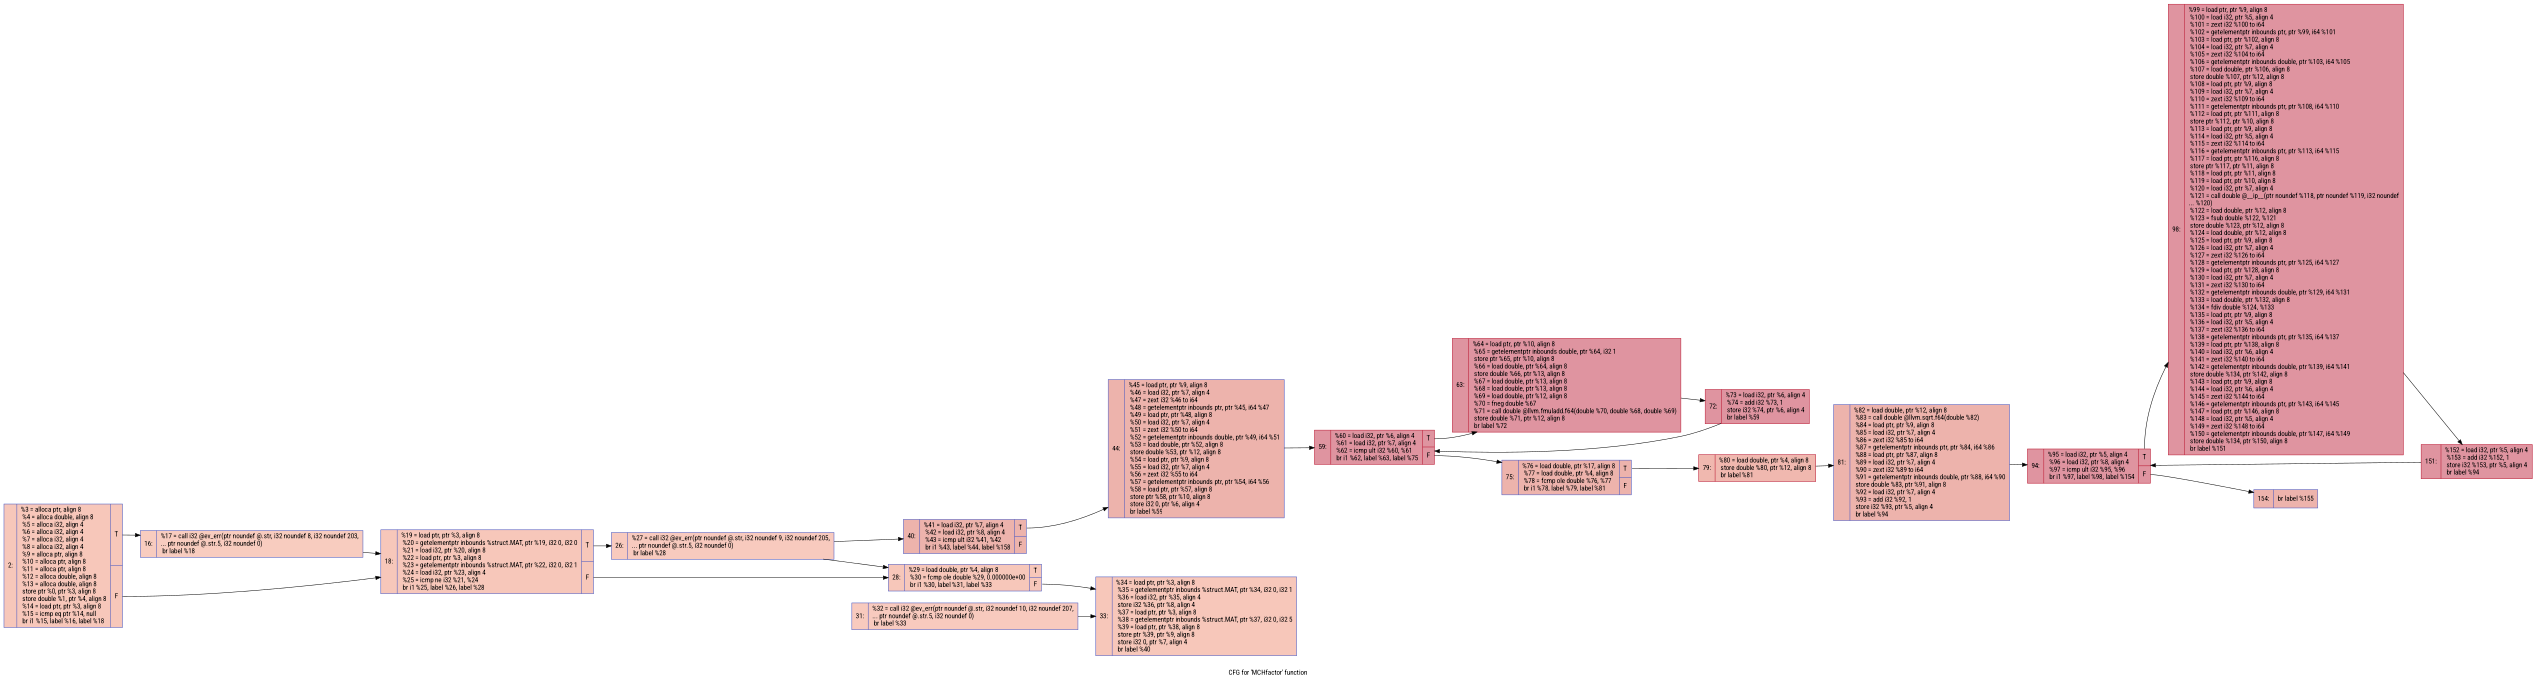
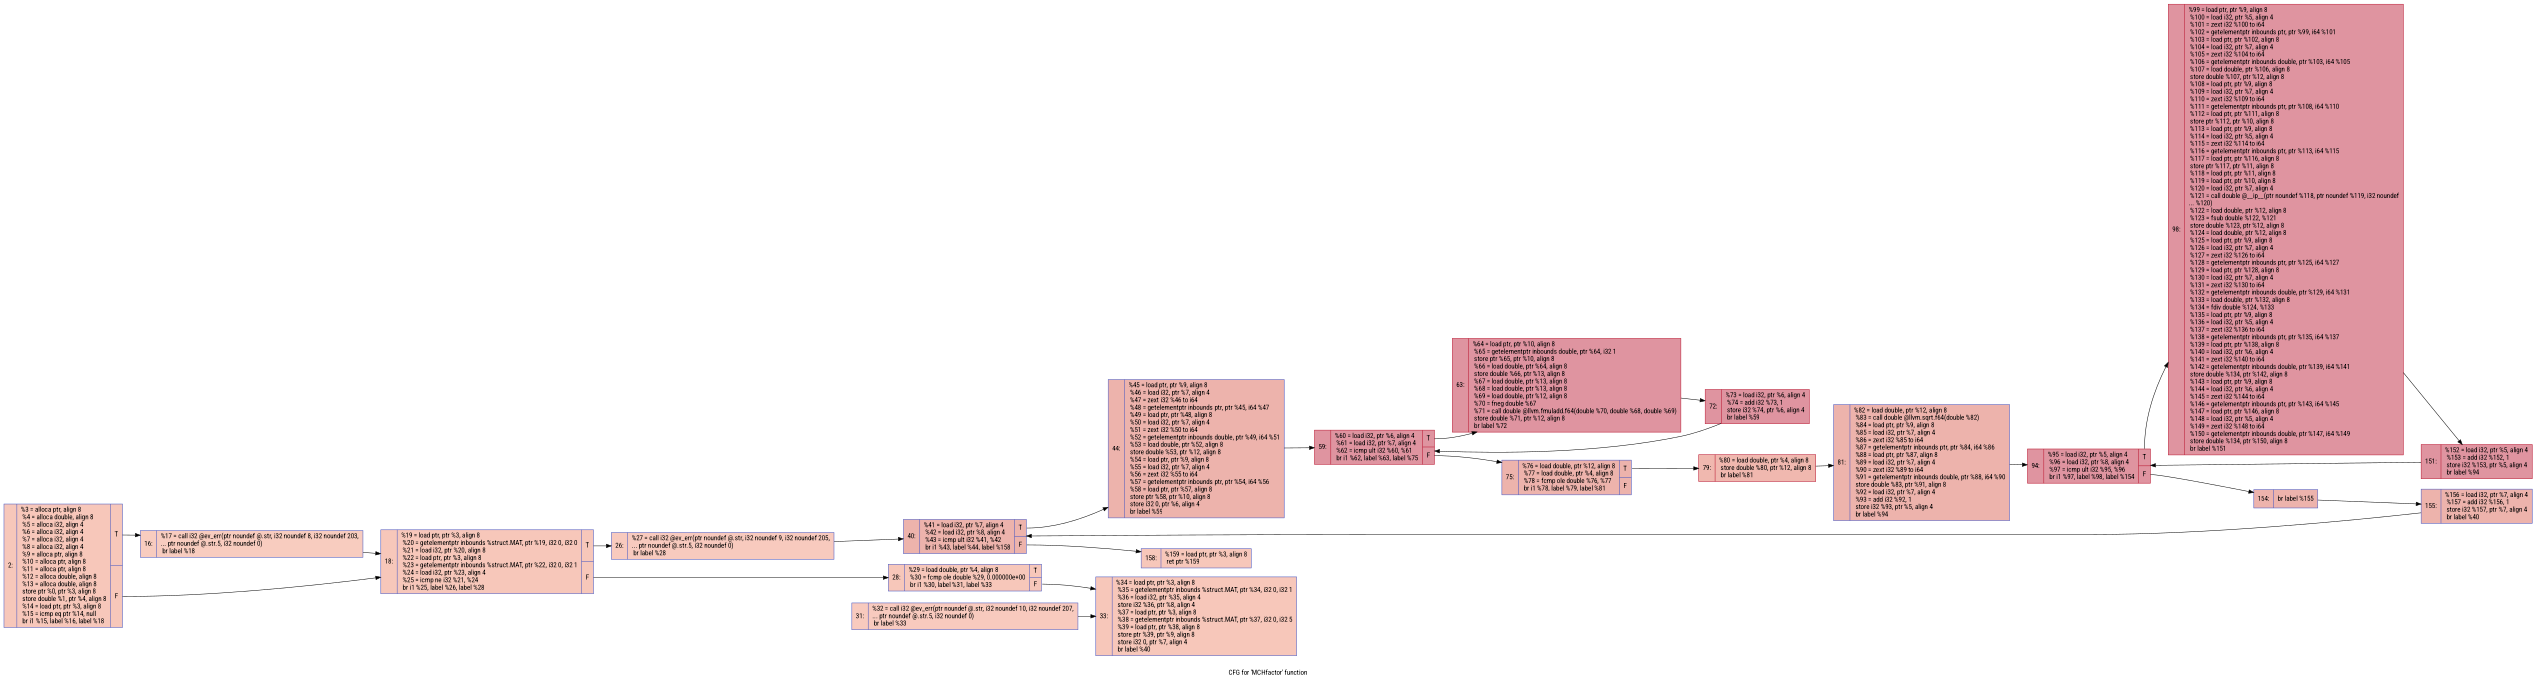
node "75:": text "%76 = load double, ptr %17, align 8" -> "%76 = load double, ptr %12, align 8"
node "155:": added
node "158:": added
edge "26:" -> "28:": removed
